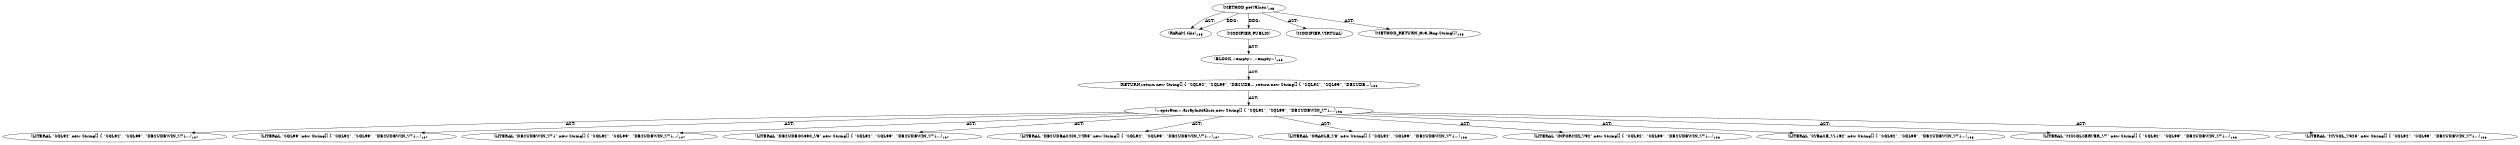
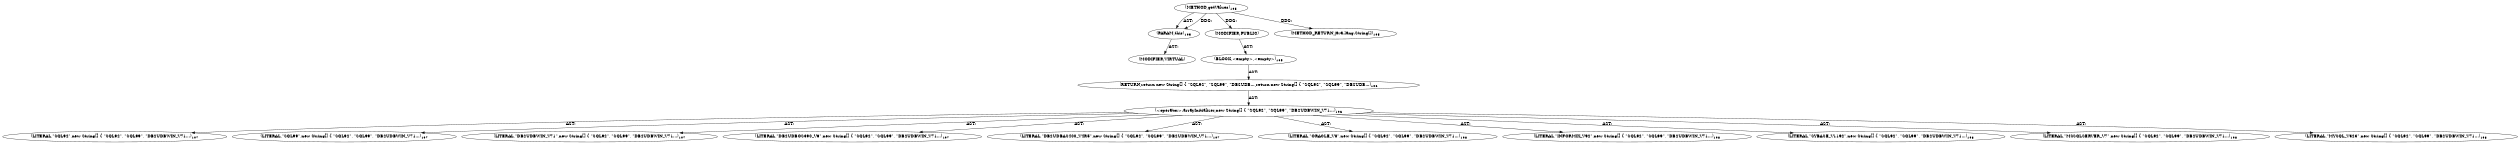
edge "(METHOD,getValues)" -> "(MODIFIER,VIRTUAL)": now "(PARAM,this)" -> "(MODIFIER,VIRTUAL)"
edge "(METHOD,getValues)" -> "(METHOD_RETURN,java.lang.String[])": label "AST: " -> "DDG: "
